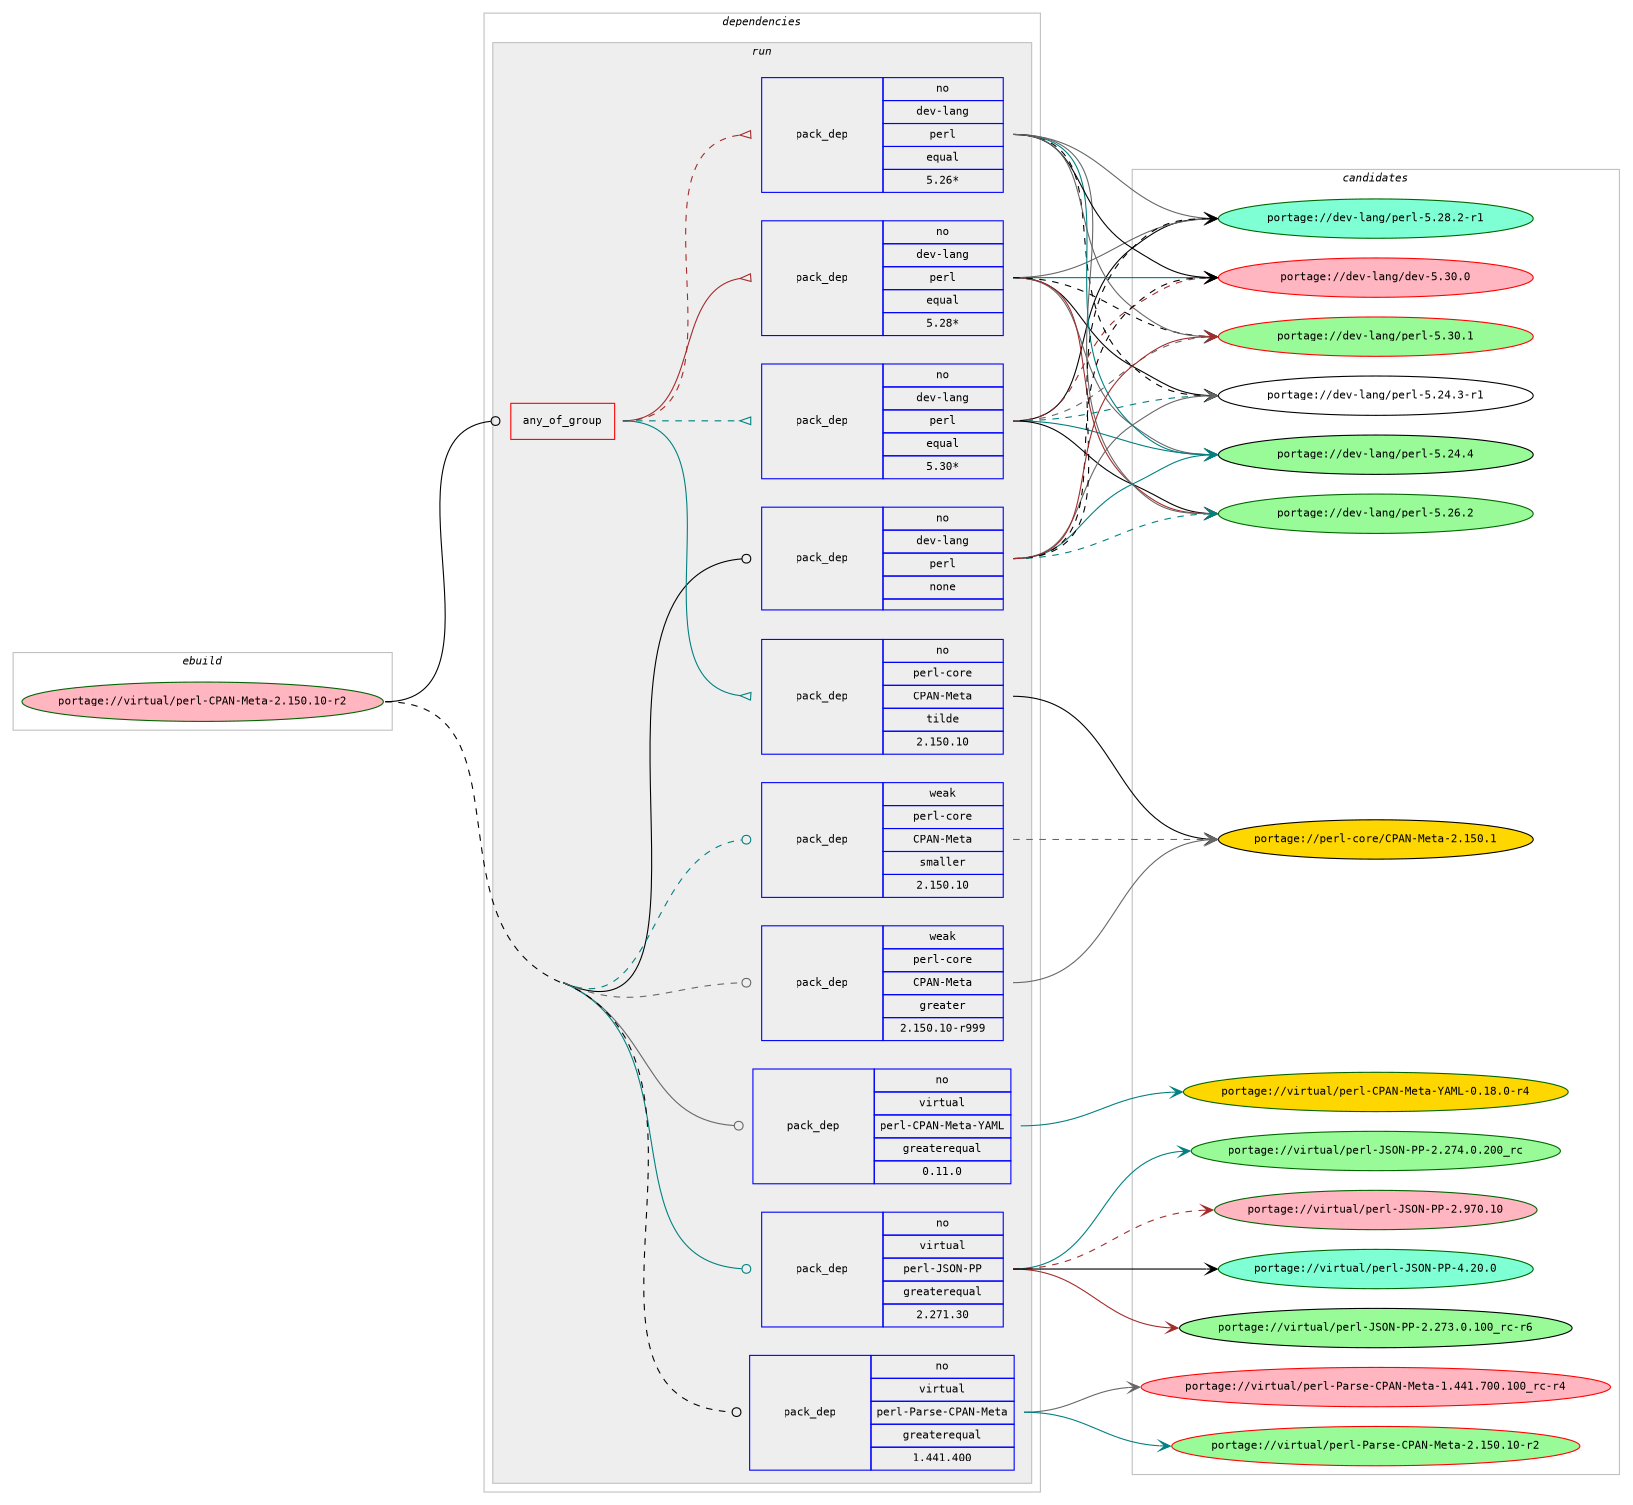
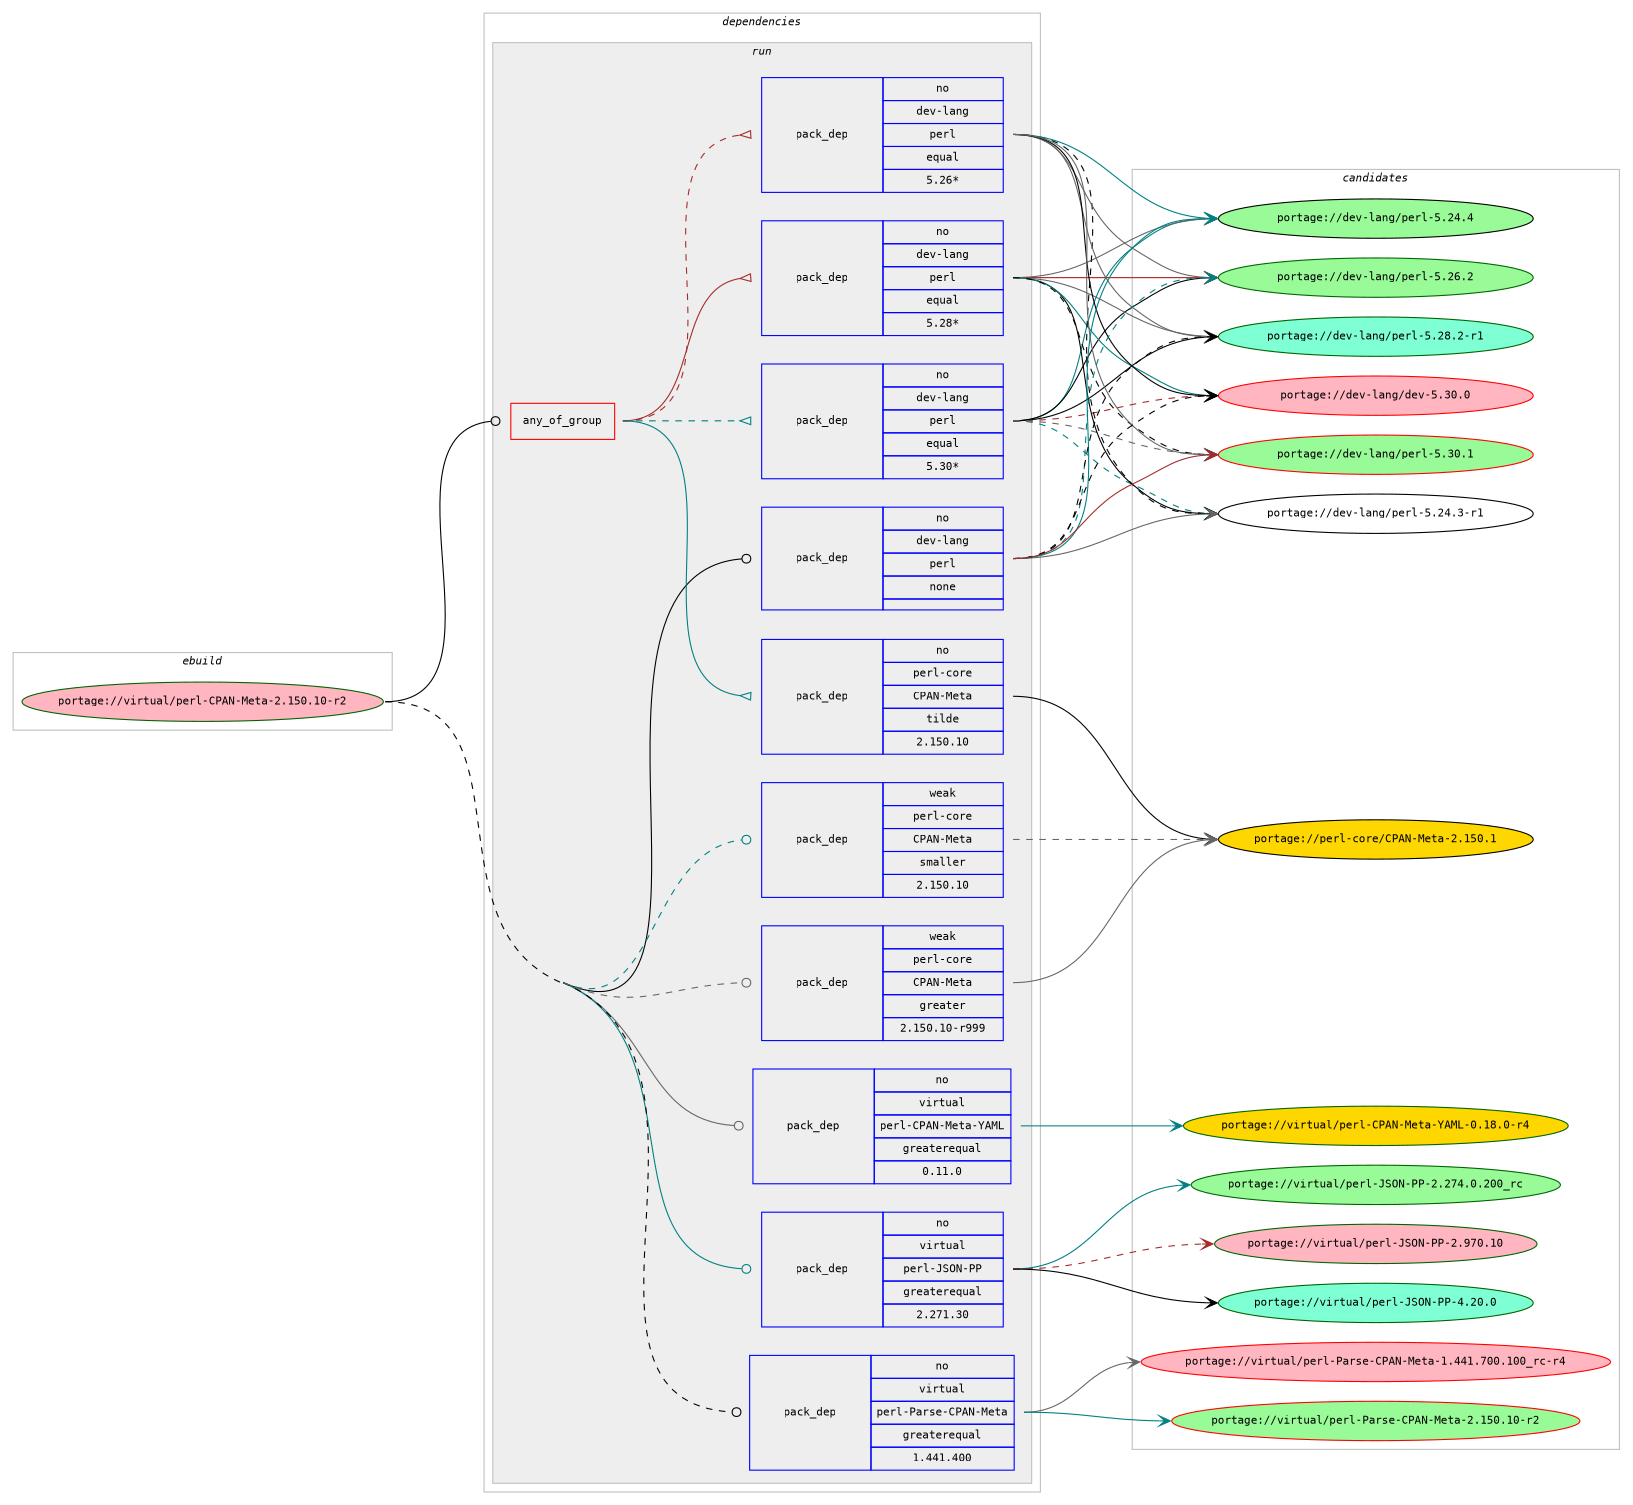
node "portage://virtual/perl-JSON-PP-2.273.0.100_rc-r6": removed
